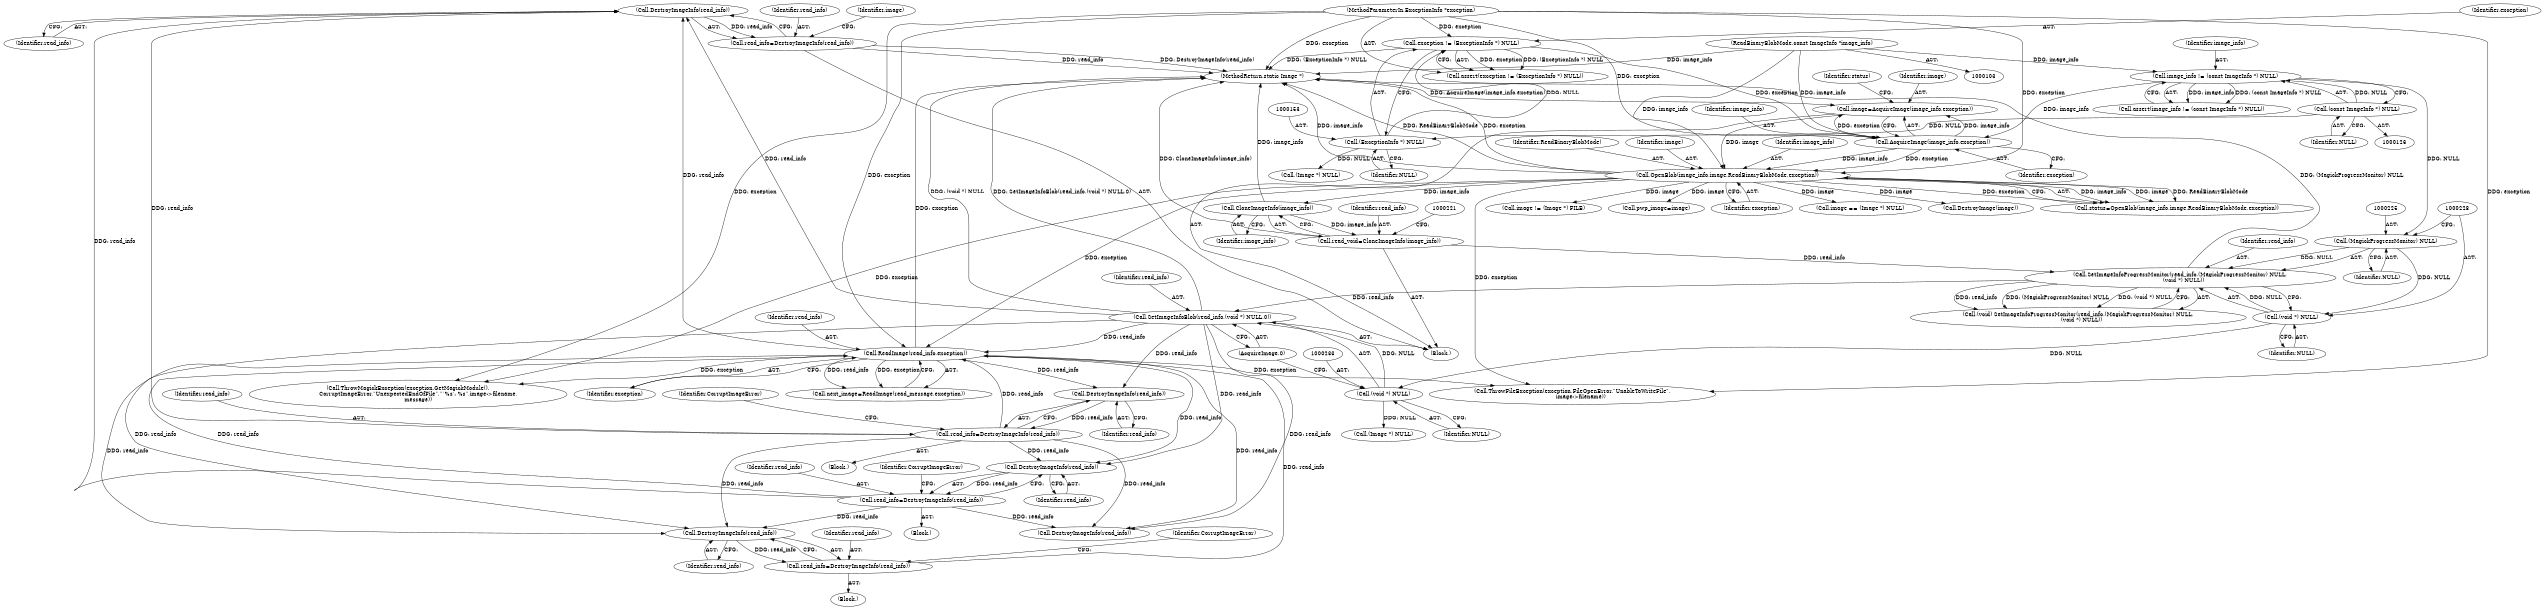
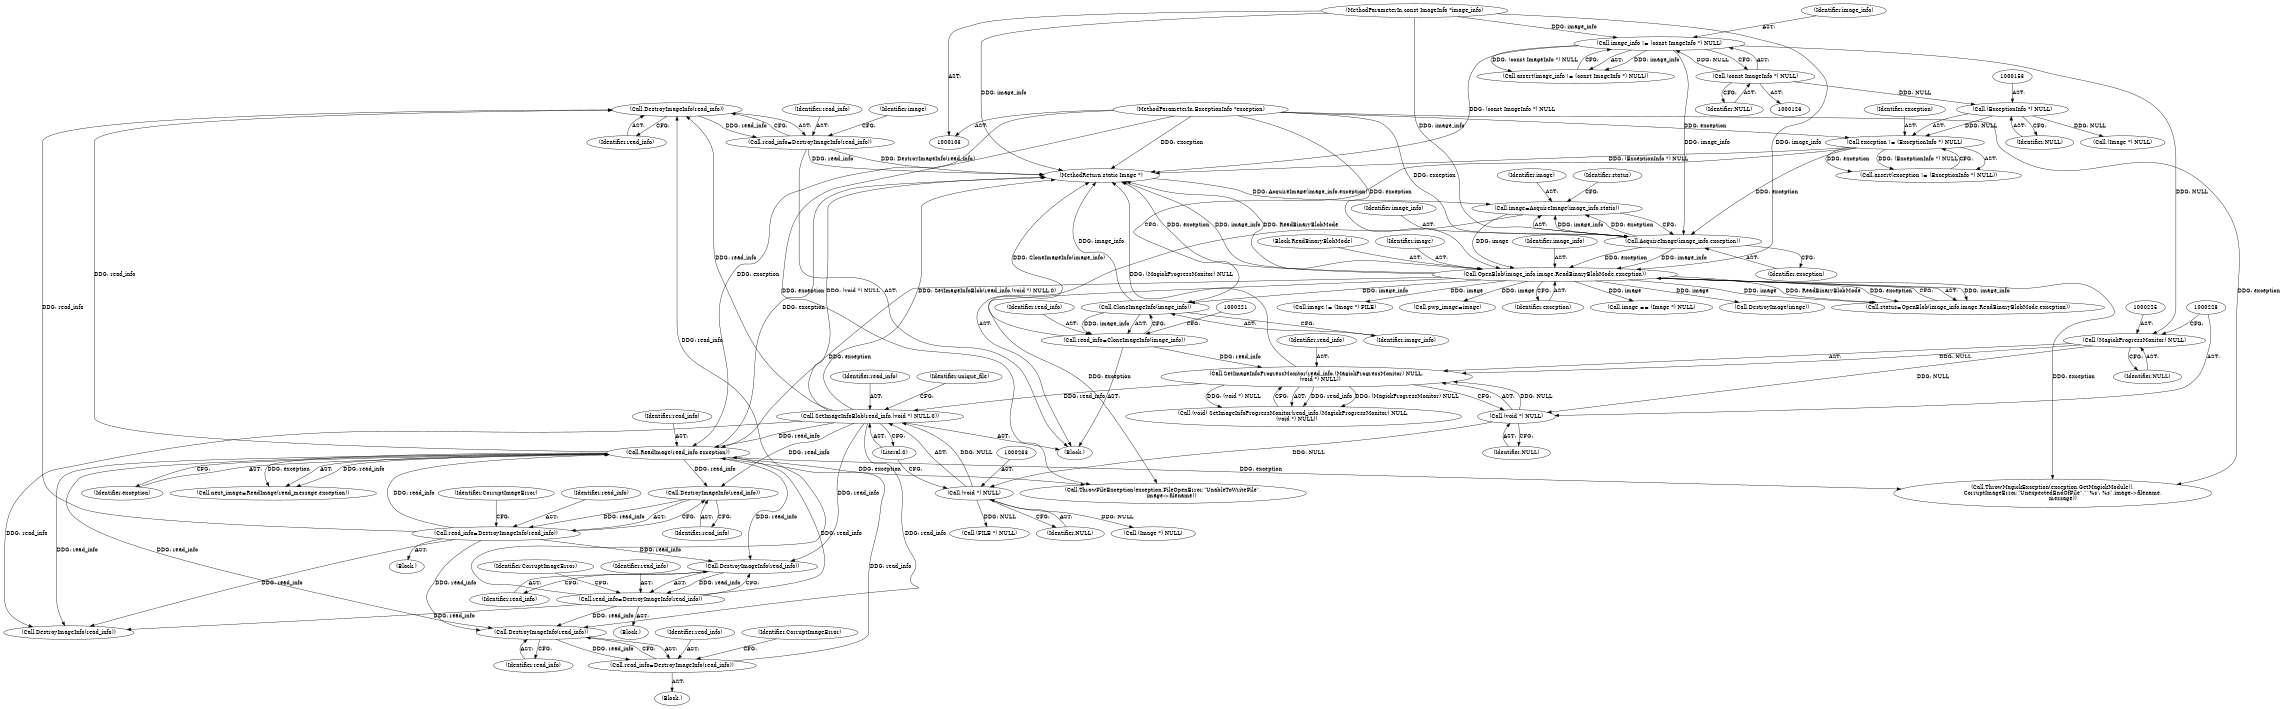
node "(ReadBinaryBlobMode,const ImageInfo *image_info)": label "(ReadBinaryBlobMode,const ImageInfo *image_info)" -> "(MethodParameterIn,const ImageInfo *image_info)"
edge "(MethodParameterIn,ExceptionInfo *exception)" -> "(Call,assert(exception != (ExceptionInfo *) NULL))": now "(MethodParameterIn,ExceptionInfo *exception)" -> "1000103"
edge "(Call,exception != (ExceptionInfo *) NULL)" -> "(Call,(ExceptionInfo *) NULL)": now "(Call,exception != (ExceptionInfo *) NULL)" -> "(Call,CloneImageInfo(image_info))"
node "(Call,image=AcquireImage(image_info,exception))": label "(Call,image=AcquireImage(image_info,exception))" -> "(Call,image=AcquireImage(image_info,static))"
node "(Identifier,ReadBinaryBlobMode)": label "(Identifier,ReadBinaryBlobMode)" -> "(Block,ReadBinaryBlobMode)"
edge "(Call,image_info != (const ImageInfo *) NULL)" -> "(MethodReturn,static Image *)": added, label "DDG: (const ImageInfo *) NULL"
node "(Call,read_void=CloneImageInfo(image_info))": label "(Call,read_void=CloneImageInfo(image_info))" -> "(Call,read_info=CloneImageInfo(image_info))"
node "(AcquireImage,0)": label "(AcquireImage,0)" -> "(Literal,0)"
node "(Identifier,unique_file)": added
edge "(Call,next_image=ReadImage(read_message,exception))" -> "(Call,ReadImage(read_info,exception))": removed, label "CFG:"
node "(Call,(FILE *) NULL)": added
